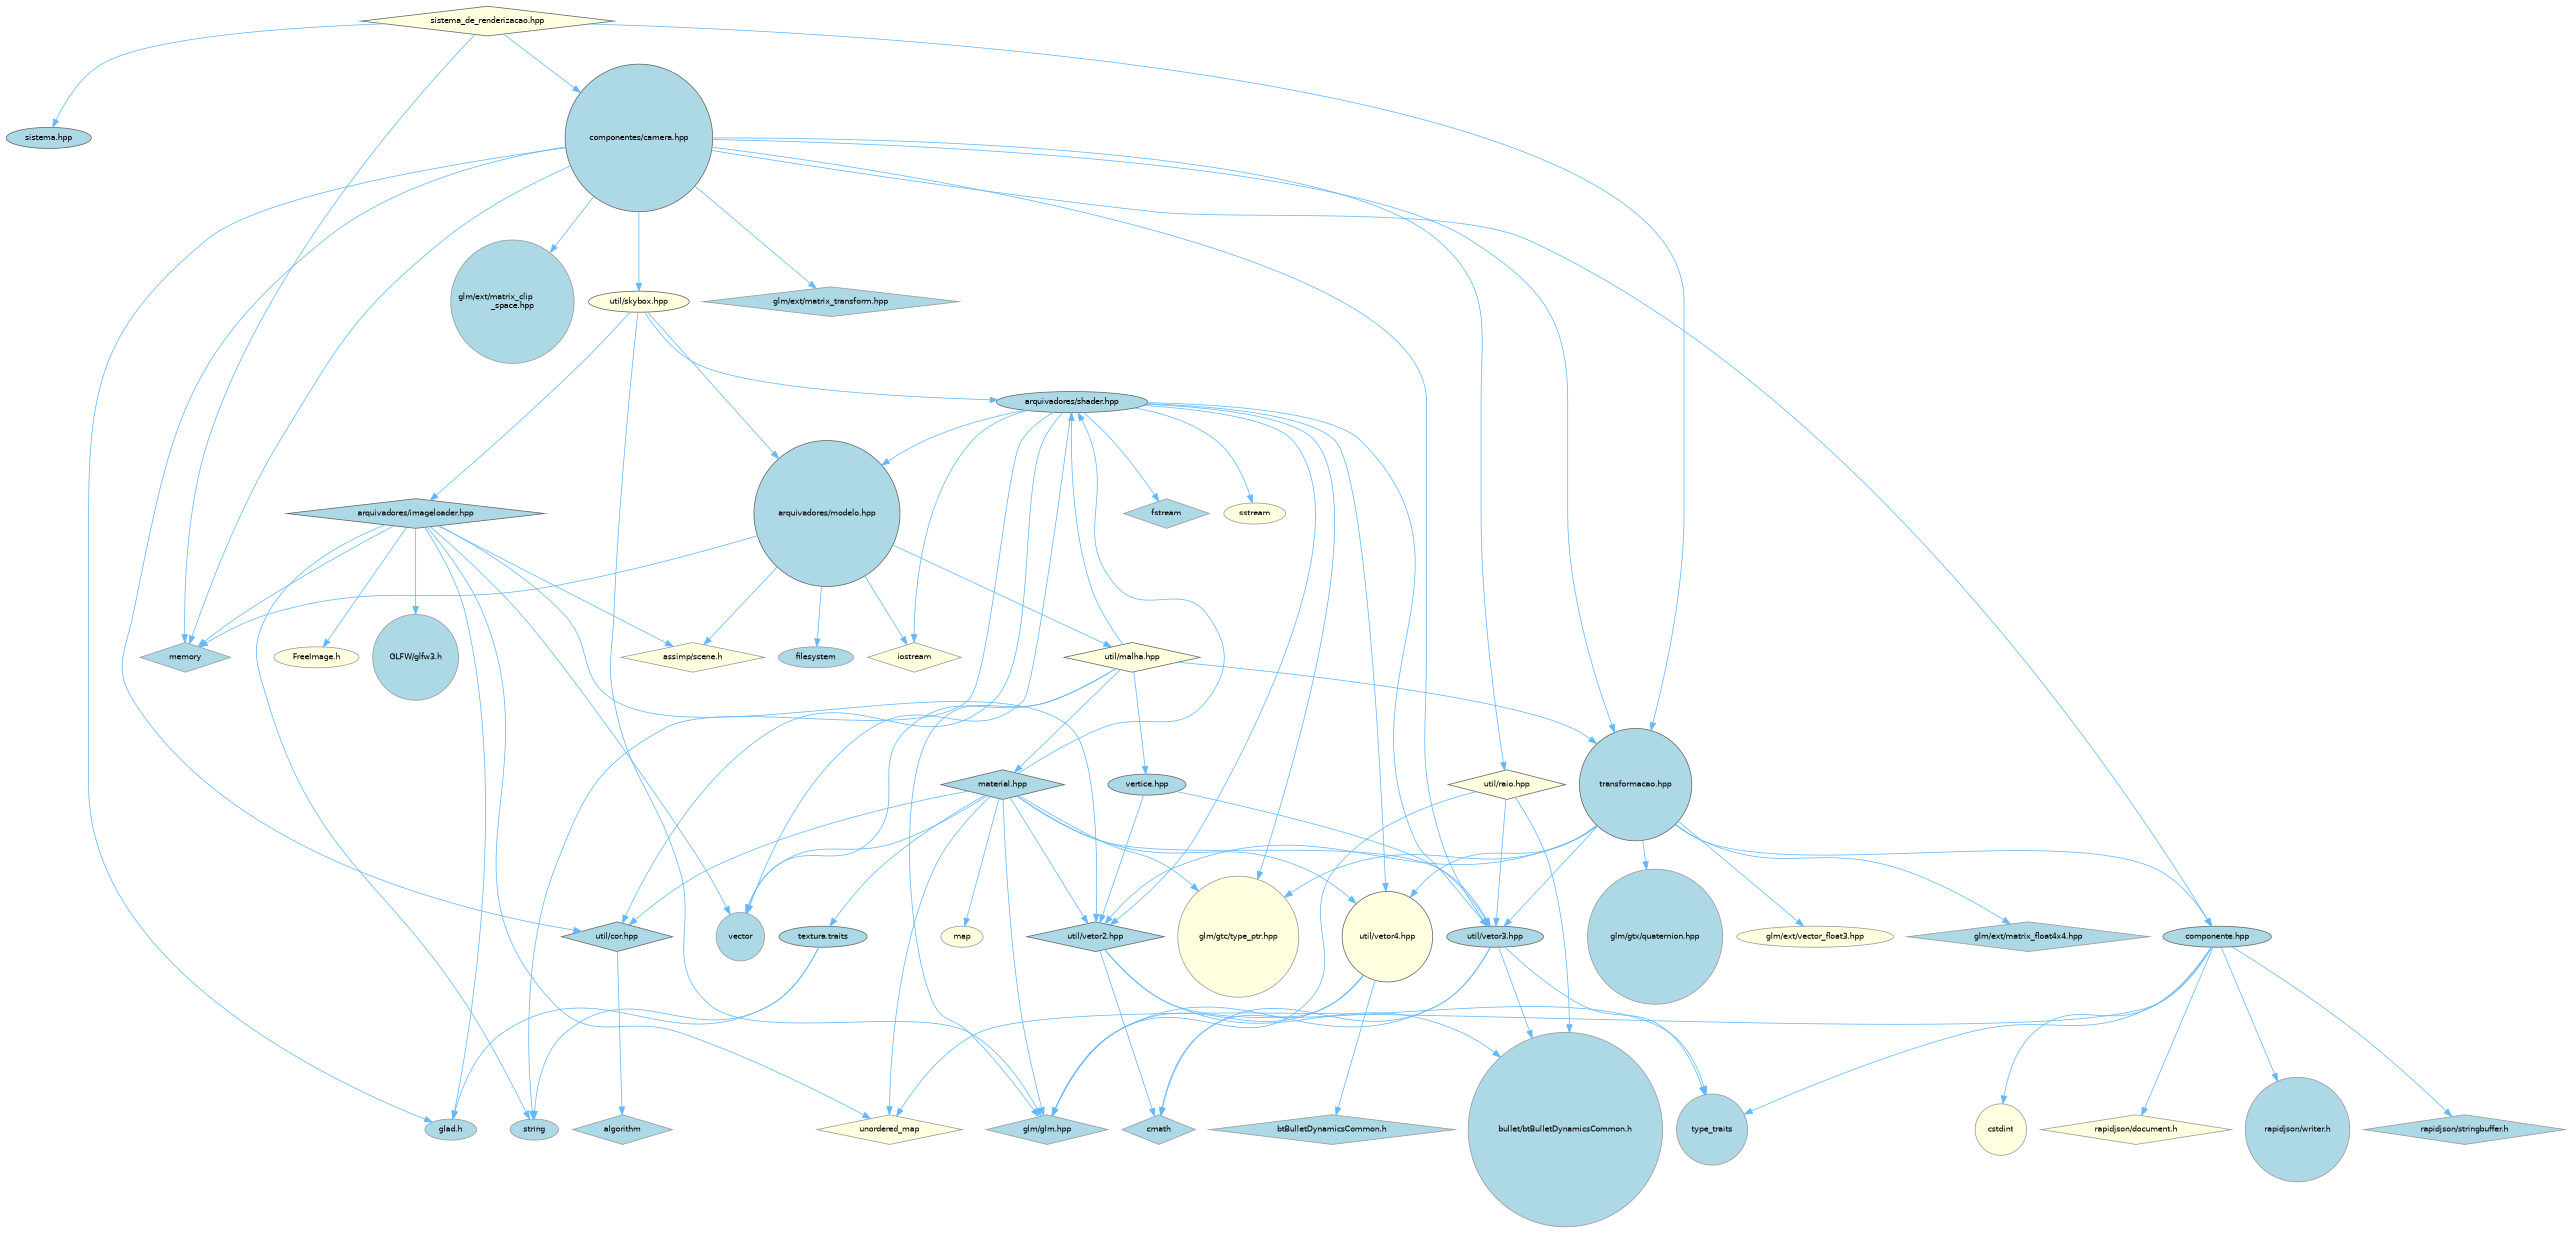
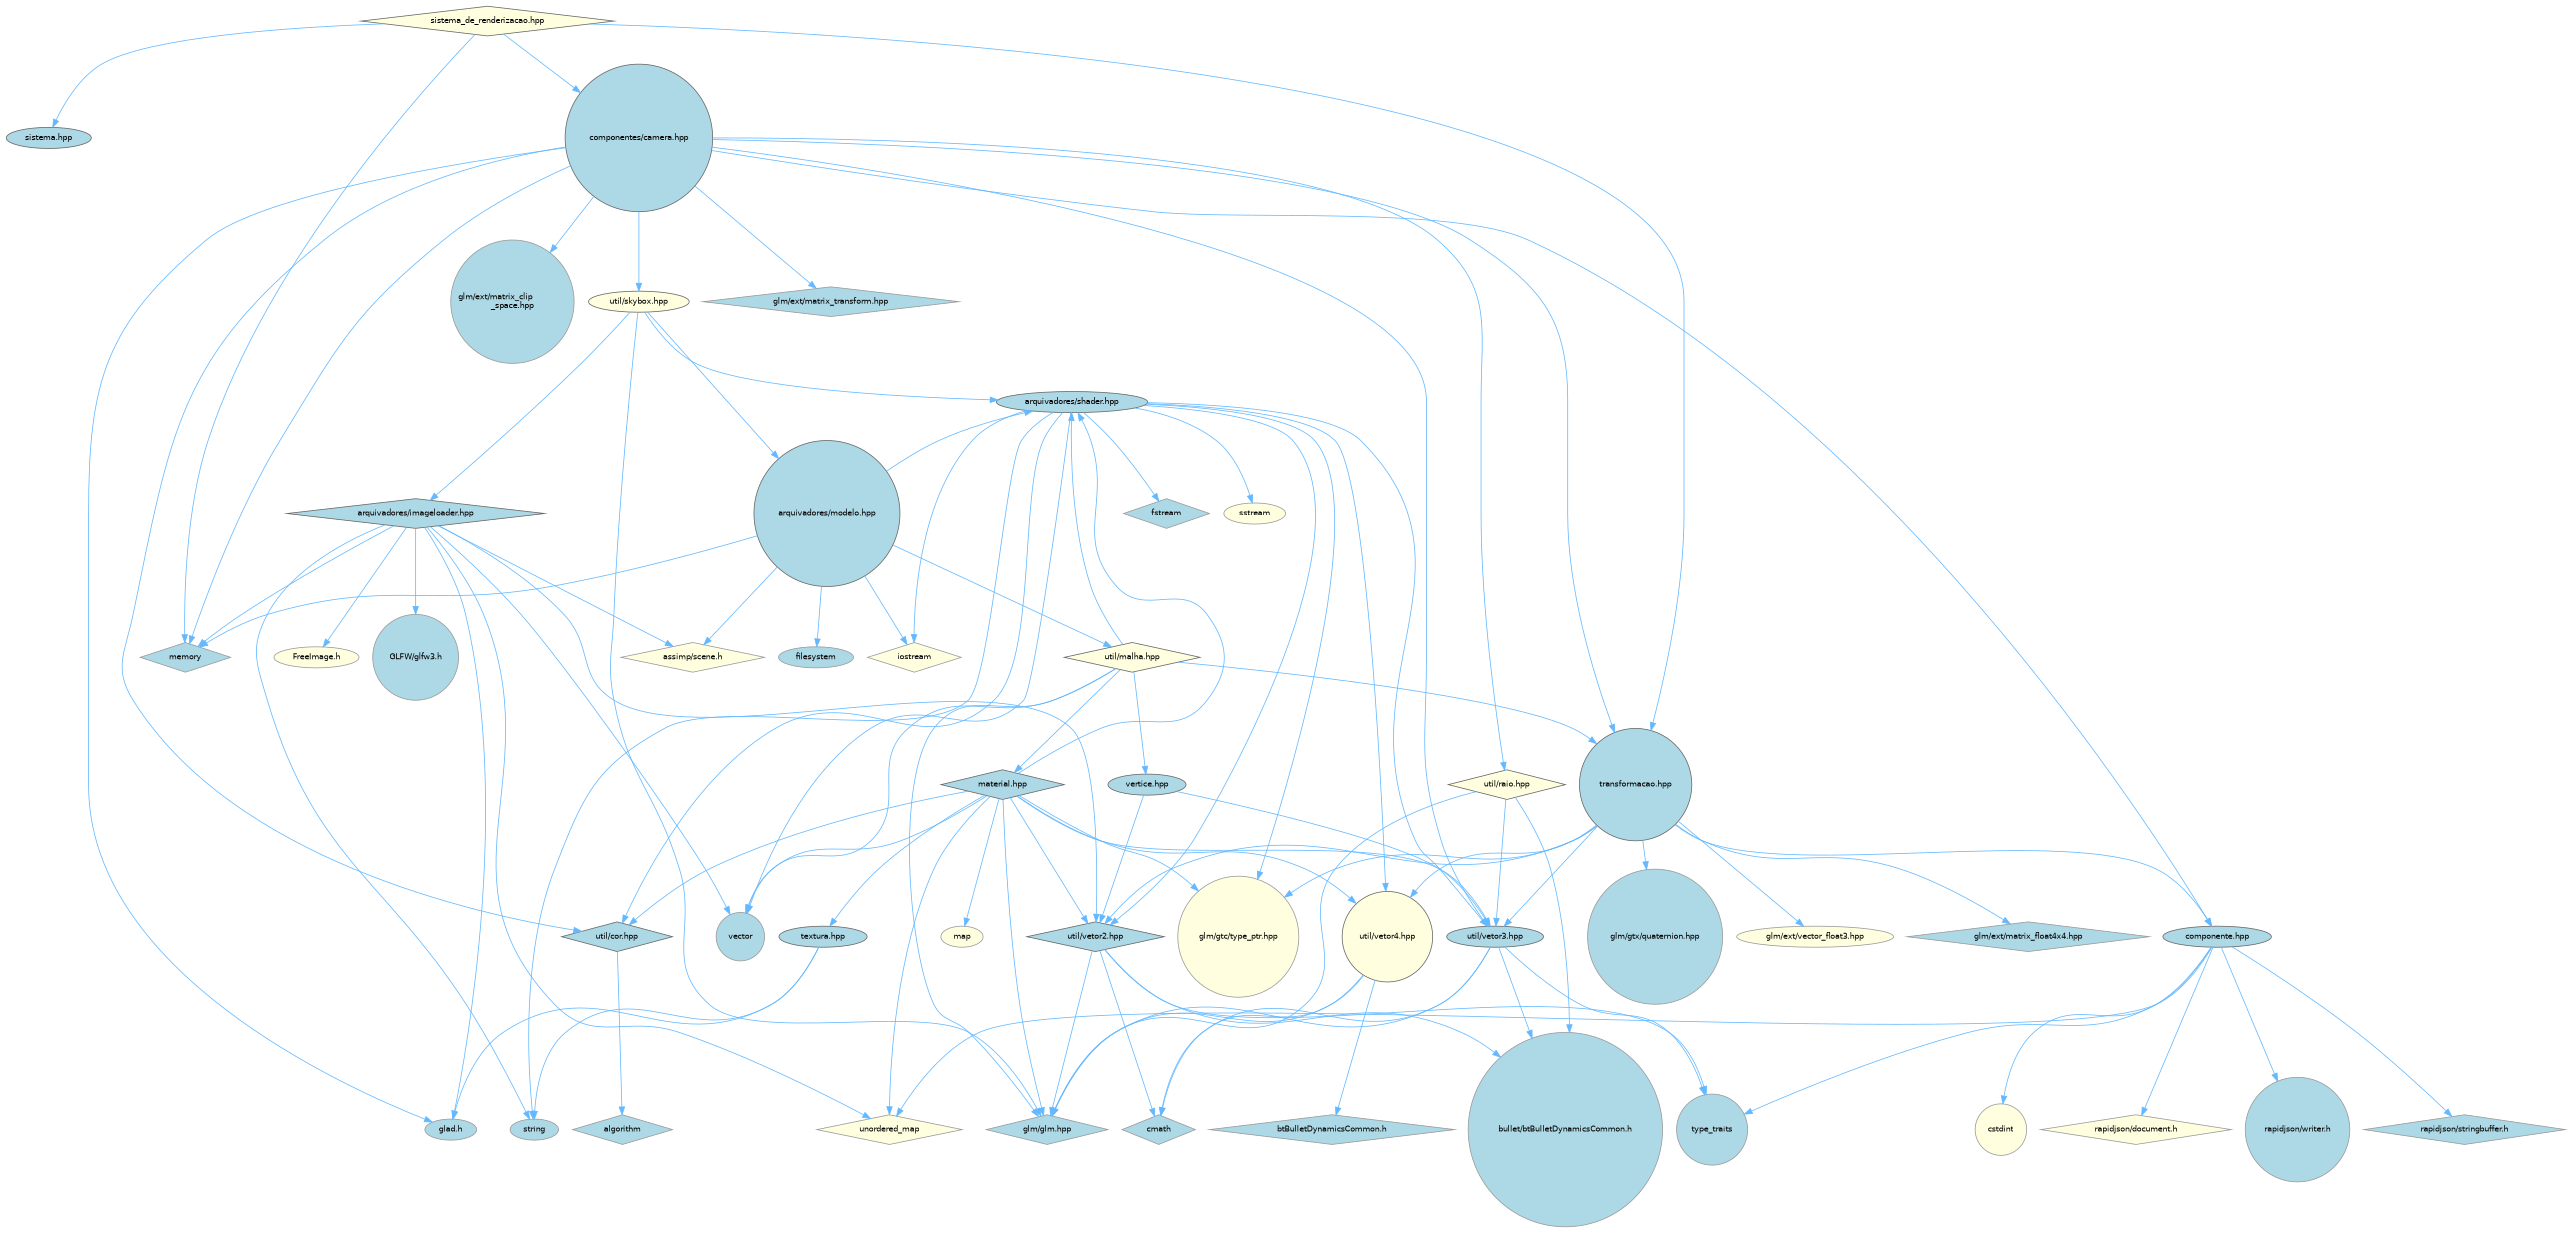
edge "arquivadores/shader.hpp" -> "arquivadores/modelo.hpp": reversed
node "textura.traits": label "textura.traits" -> "textura.hpp"
edge "util/vetor2.hpp" -> "glm/glm.hpp": added
